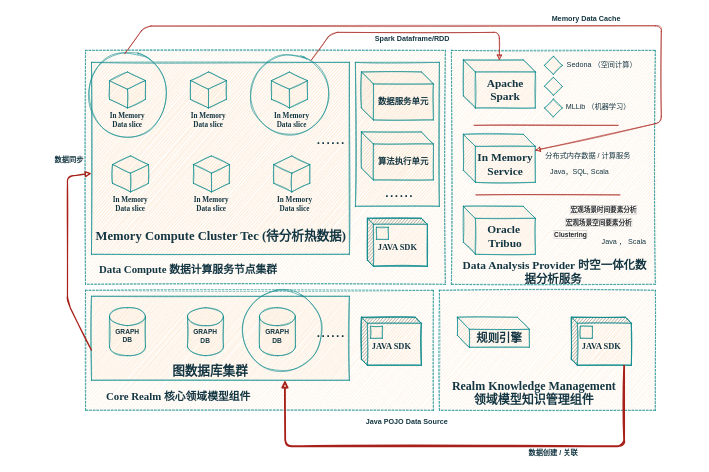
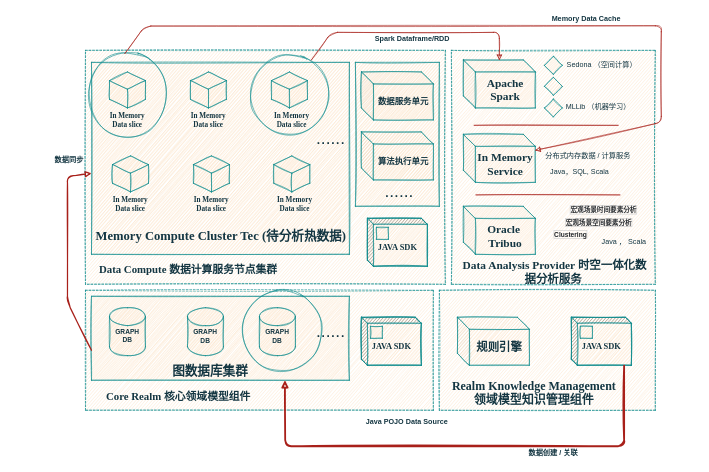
node "规则引擎": size 72x30 -> 72x48
